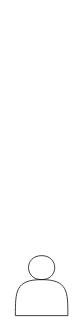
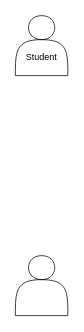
node "Student": added
